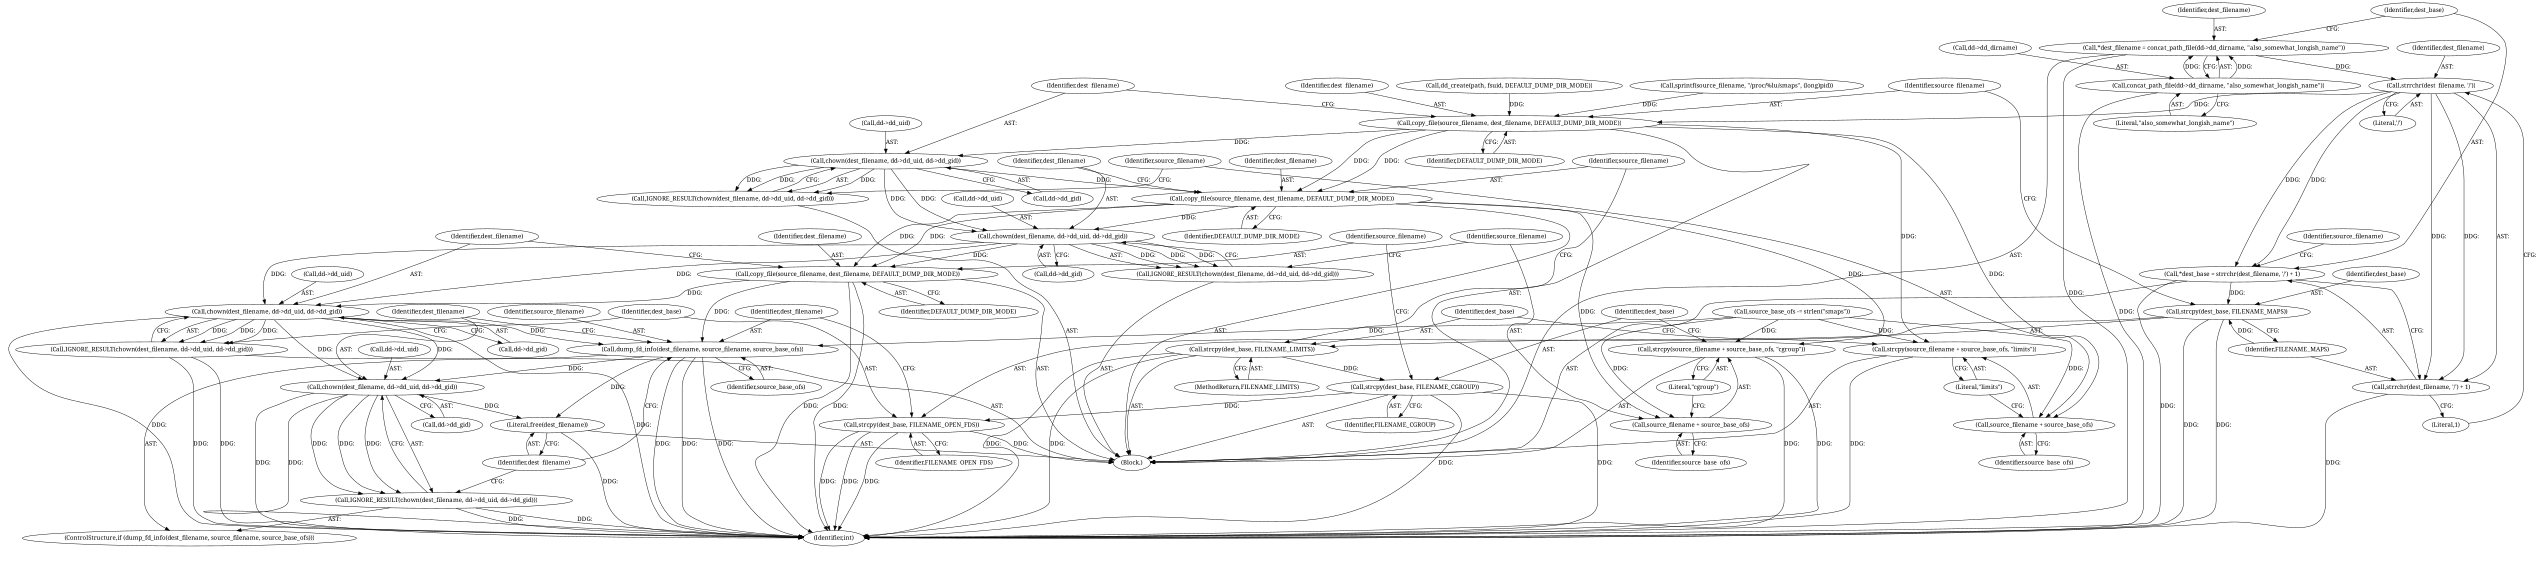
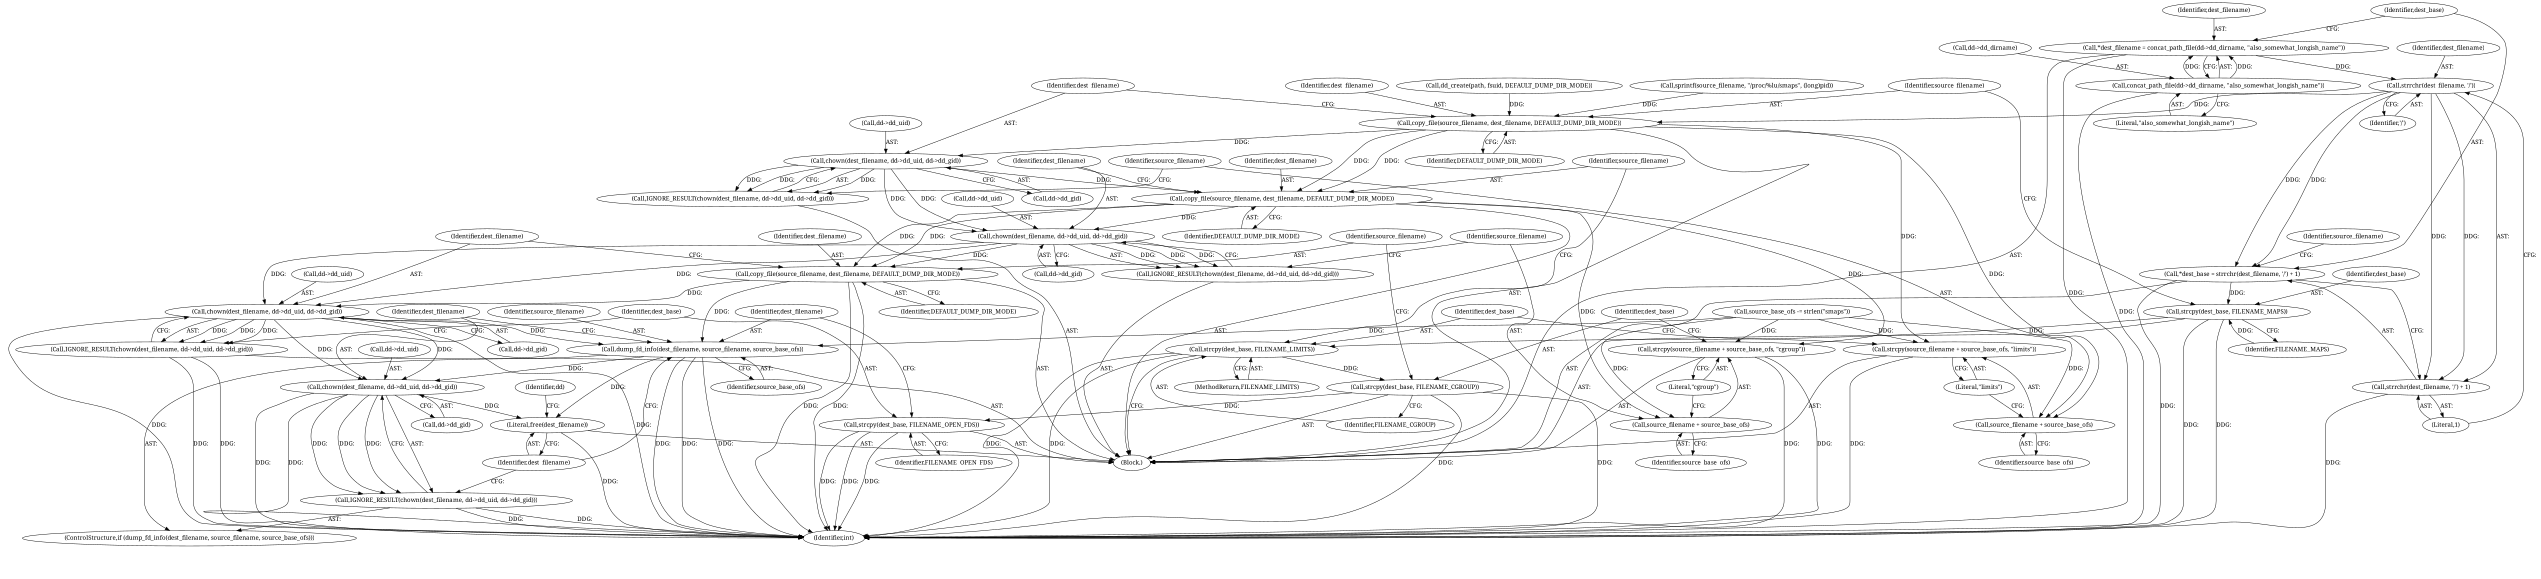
node "(Literal,'/')": label "(Literal,'/')" -> "(Identifier,'/')"
edge "(Call,strcpy(dest_base, FILENAME_MAPS))" -> "(Call,strcpy(dest_base, FILENAME_LIMITS))": label "AST: " -> "DDG: "
edge "(Call,strcpy(dest_base, FILENAME_MAPS))" -> "(Call,strcpy(dest_base, FILENAME_OPEN_FDS))": now "(Call,strcpy(dest_base, FILENAME_MAPS))" -> "(Block,)"
edge "(Identifier,FILENAME_MAPS)" -> "(Call,strrchr(dest_filename, '/') + 1)": now "(Literal,1)" -> "(Call,strrchr(dest_filename, '/') + 1)"
node "(Identifier,dd)": added
edge "(Call,strcpy(dest_base, FILENAME_LIMITS))" -> "(Block,)": label "AST: " -> "CFG: "
edge "(Call,strrchr(dest_filename, '/') + 1)" -> "(Literal,1)": label "CFG: " -> "AST: "
edge "(Identifier,FILENAME_CGROUP)" -> "(Call,strcpy(dest_base, FILENAME_CGROUP))": now "(Identifier,FILENAME_CGROUP)" -> "(Call,strcpy(dest_base, FILENAME_LIMITS))"
edge "(Call,strcpy(dest_base, FILENAME_OPEN_FDS))" -> "(Block,)": label "DDG: " -> "AST: "
